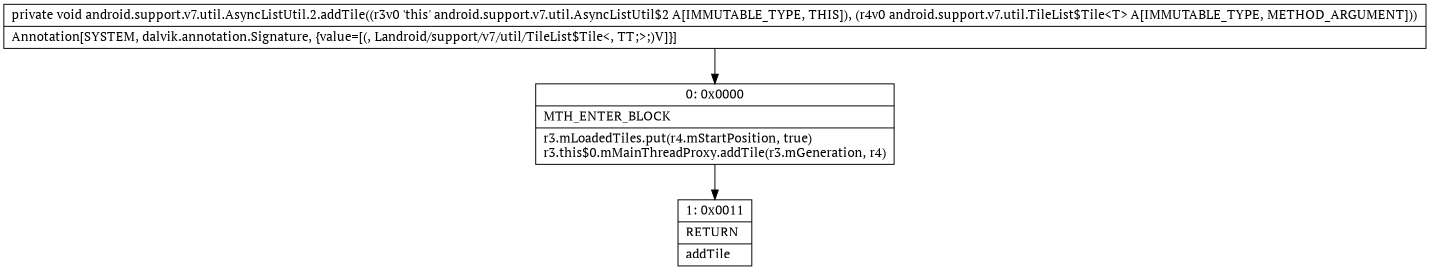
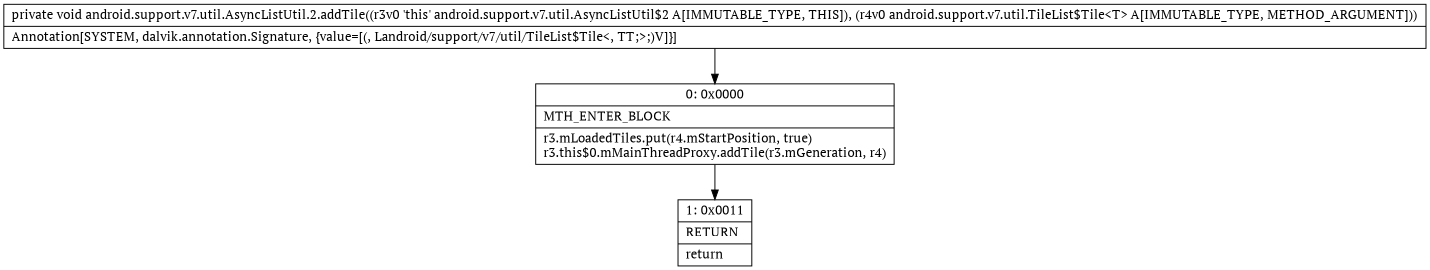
node "1: 0x0011": text "addTile" -> "return"
